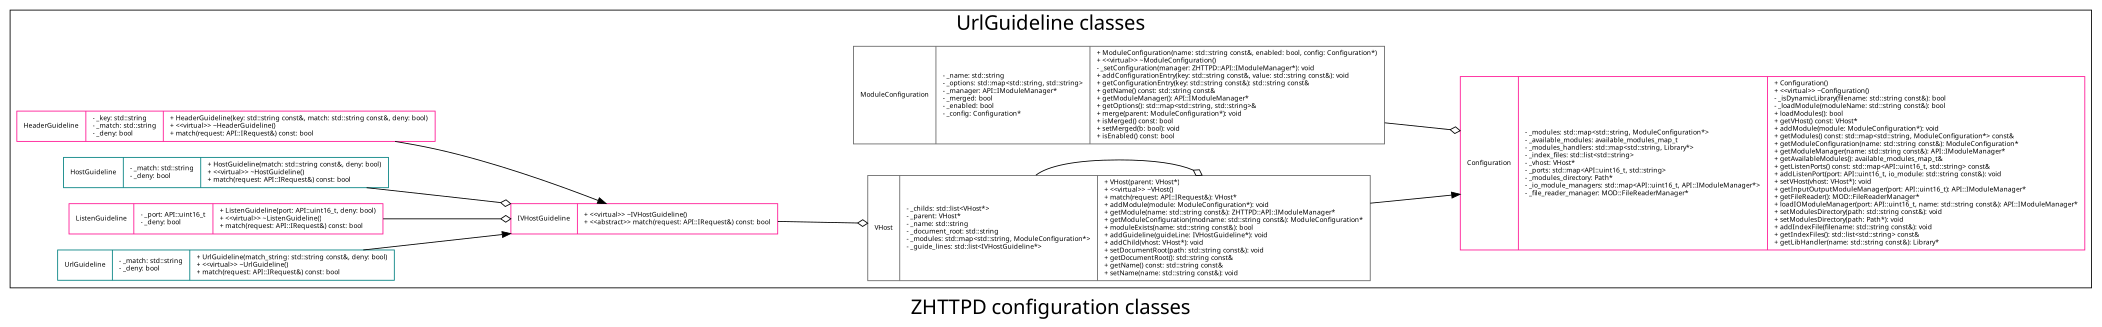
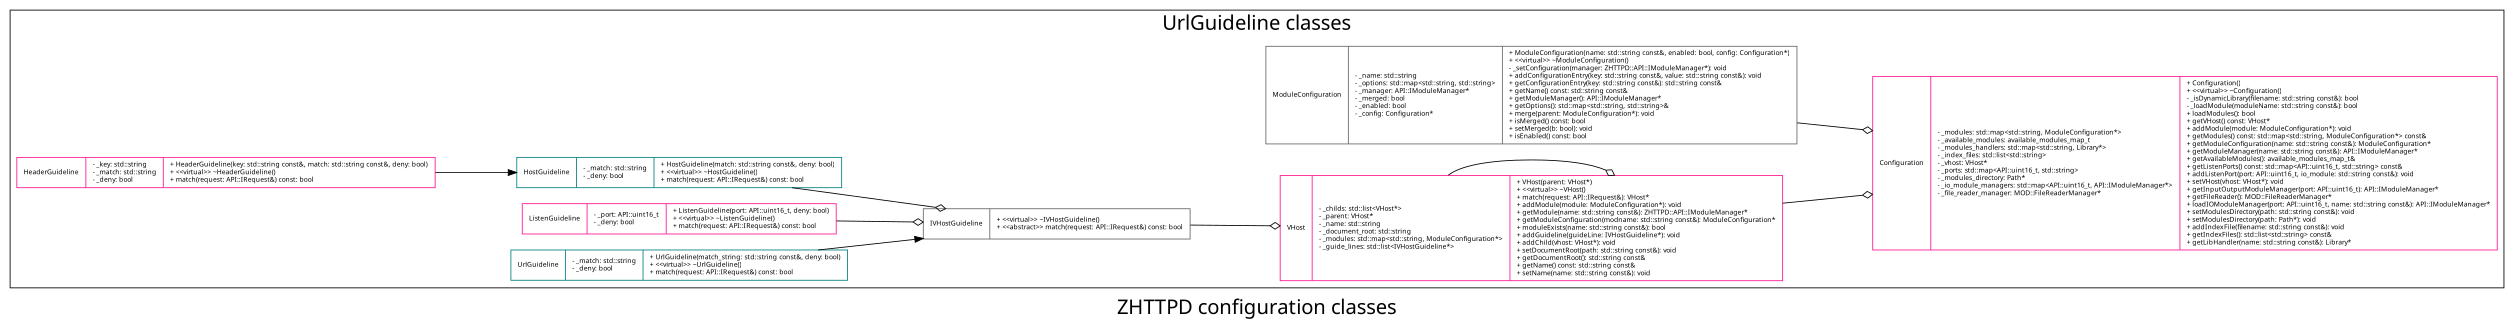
edge "HeaderGuideline" -> "IVHostGuideline": now "HeaderGuideline" -> "HostGuideline"
edge "VHost" -> "Configuration": arrowhead normal -> odiamond
node "IVHostGuideline": color deeppink -> gray40
node "VHost": color gray40 -> deeppink
